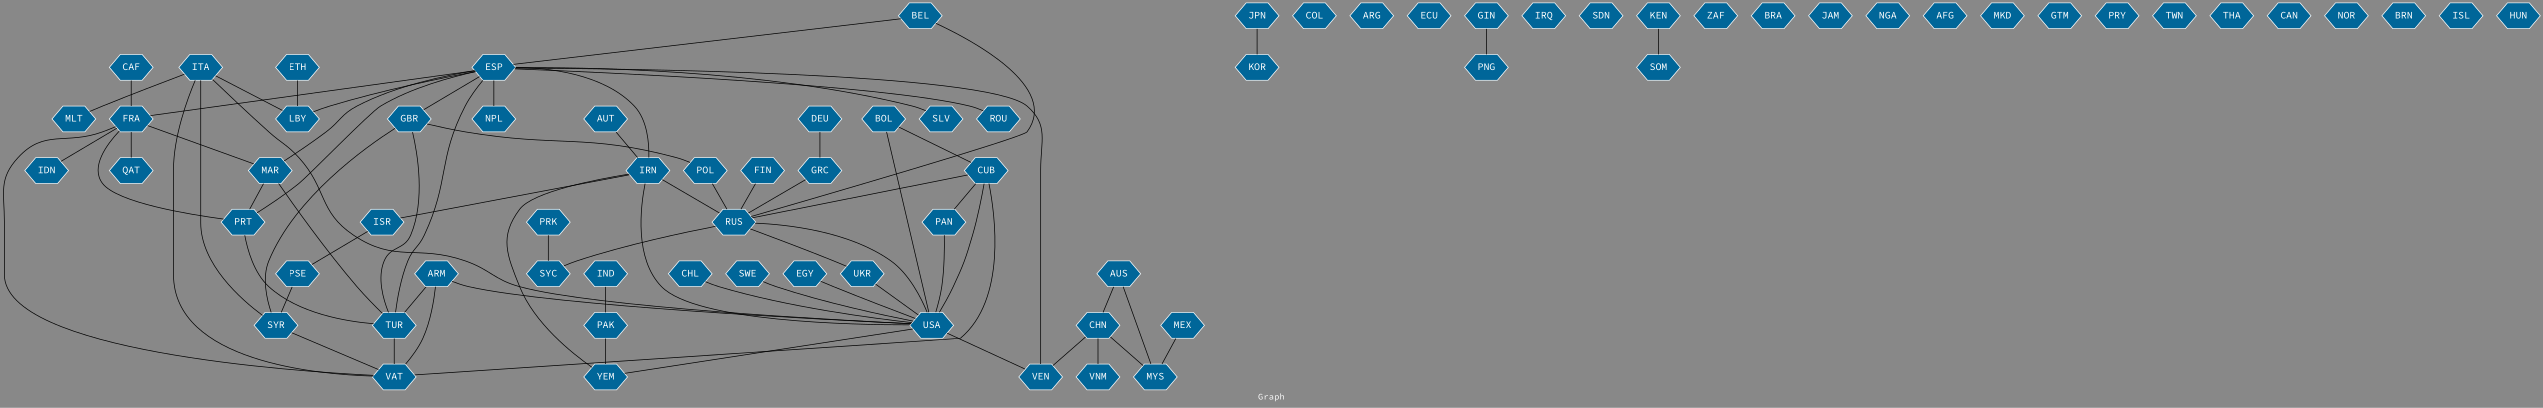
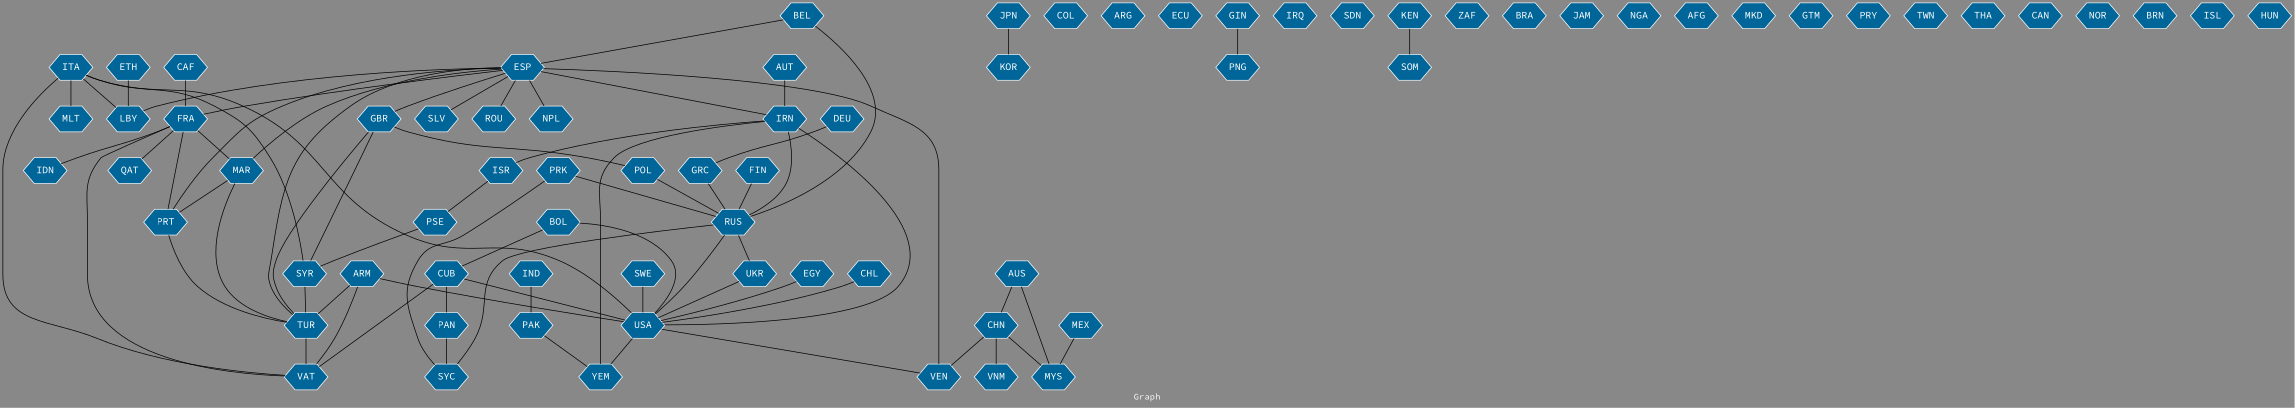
edge "CUB" -- "RUS": now "PRK" -- "RUS"
edge "PAN" -- "USA": now "PAN" -- "SYC"
edge "SYR" -- "VAT": now "SYR" -- "TUR"
